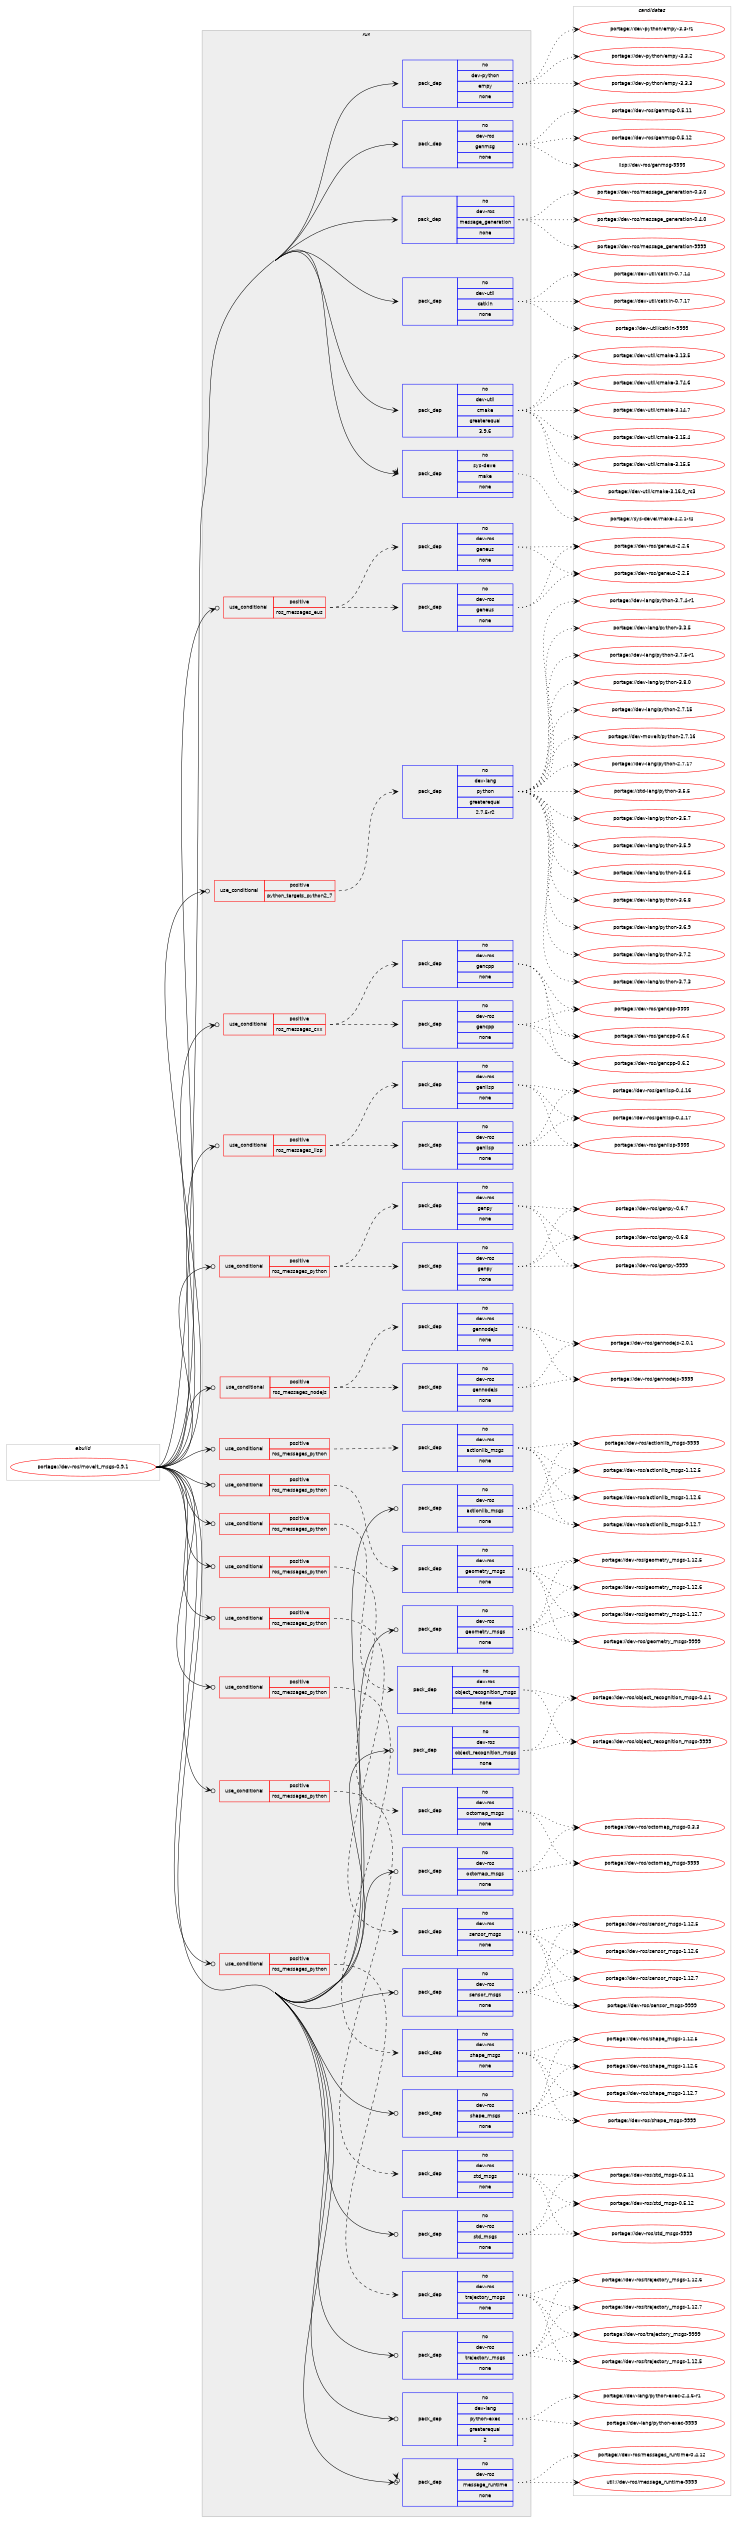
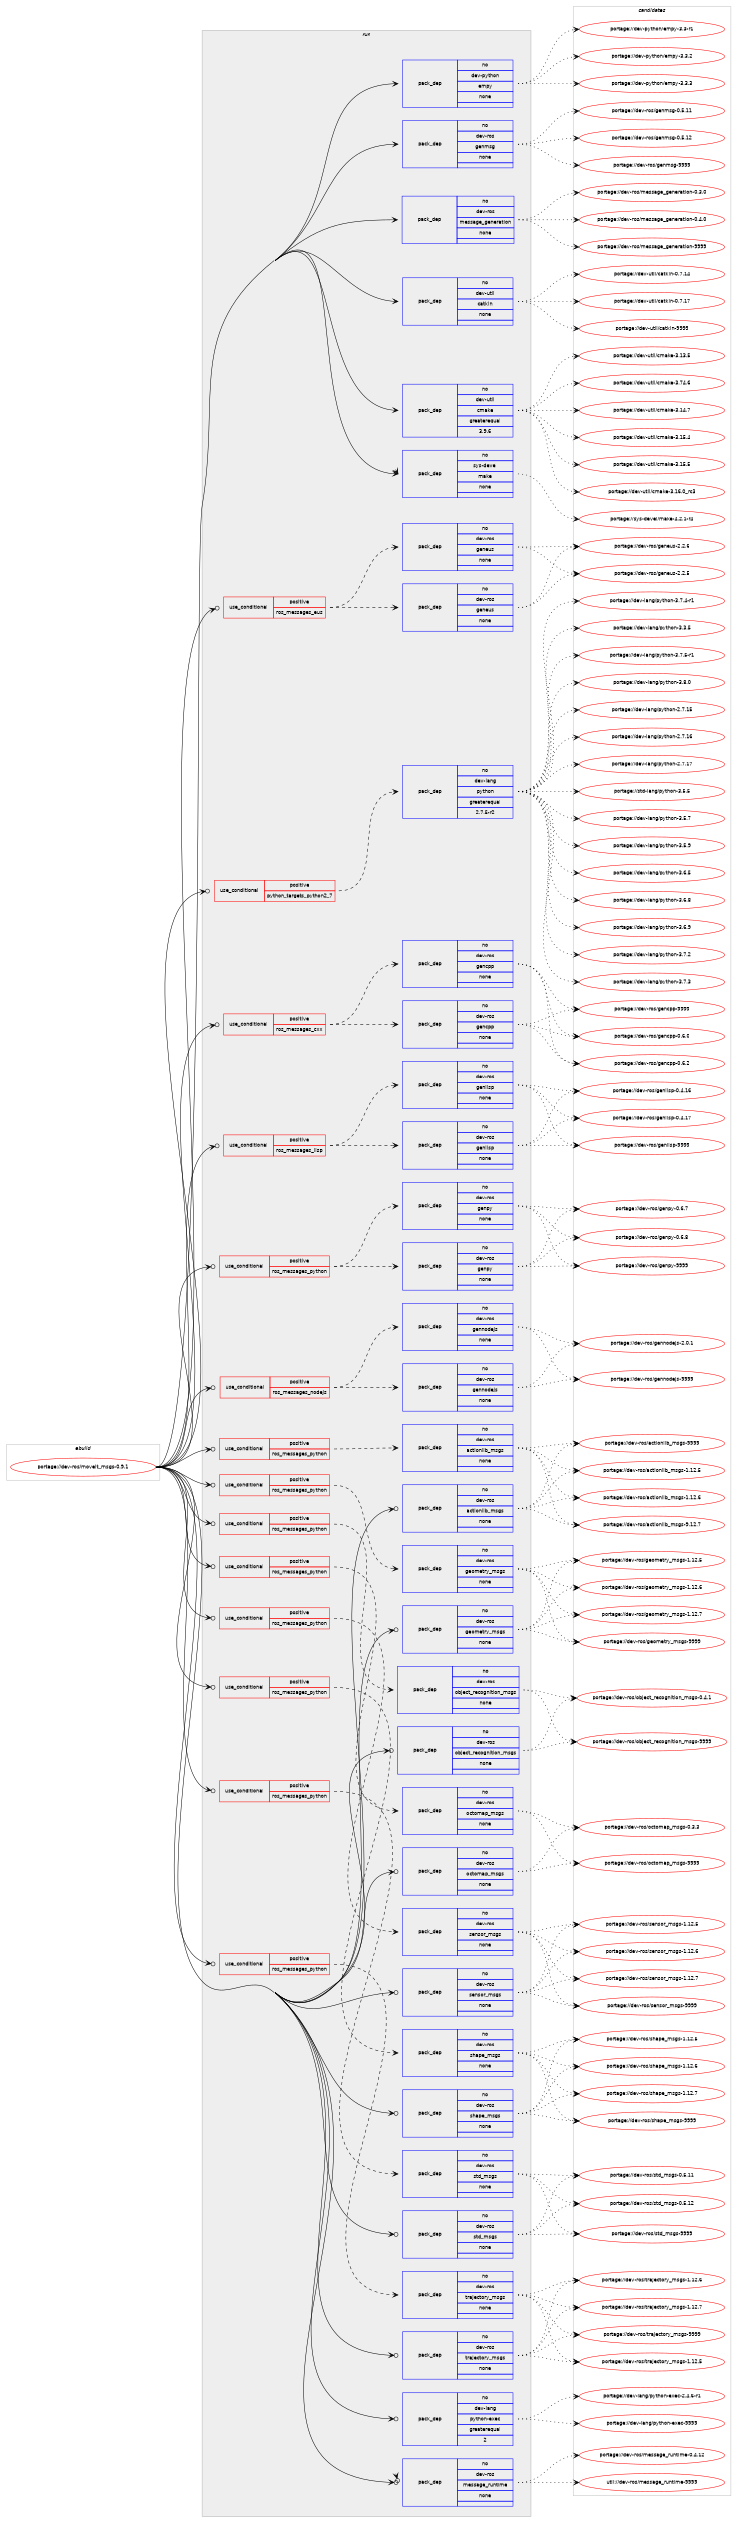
node "lisp://dev-ros/genmsg-9999": label "lisp://dev-ros/genmsg-9999" -> "portage://dev-ros/genmsg-9999"
node "portage://dev-moveit/python-2.7.16": label "portage://dev-moveit/python-2.7.16" -> "portage://dev-lang/python-2.7.16"
node "portage://dev-ros/messages_runtime-0.4.12": label "portage://dev-ros/messages_runtime-0.4.12" -> "portage://dev-ros/message_runtime-0.4.12"
